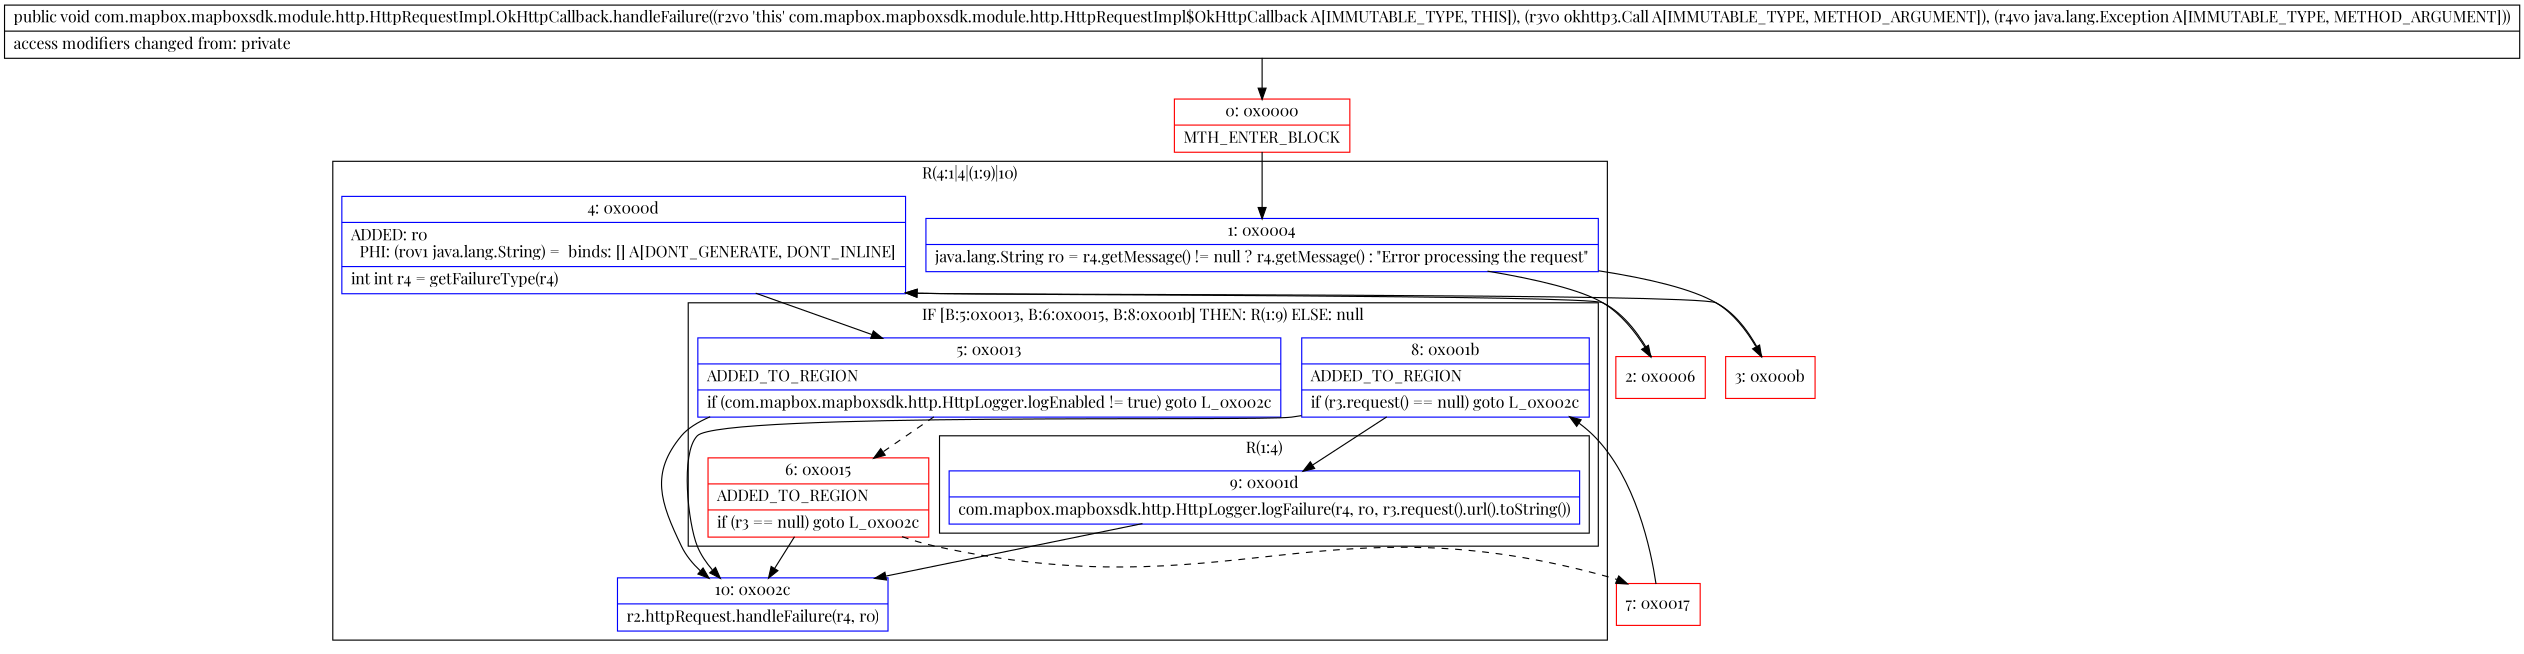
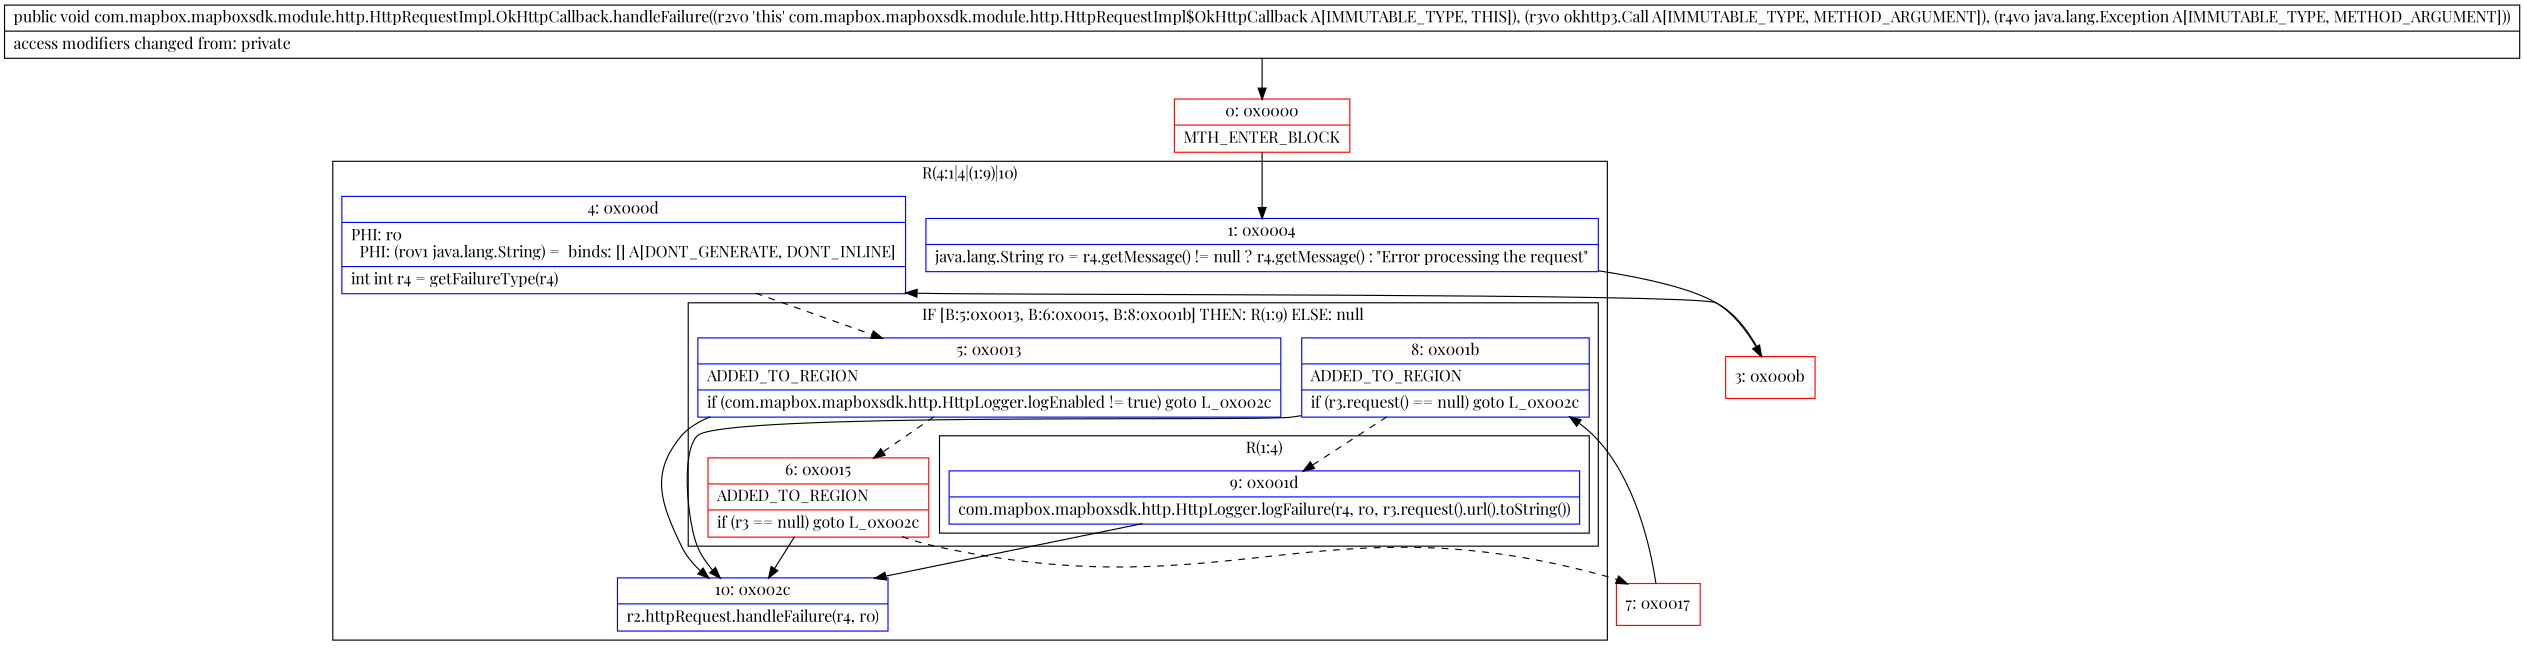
node "4: 0x000d": text "ADDED: r0" -> "PHI: r0"
edge "4: 0x000d" -> "5: 0x0013": style solid -> dashed
node "2: 0x0006": removed
edge "8: 0x001b" -> "9: 0x001d": style solid -> dashed
